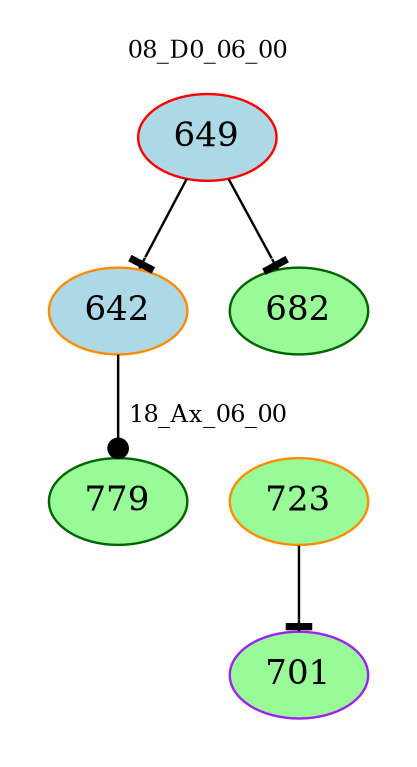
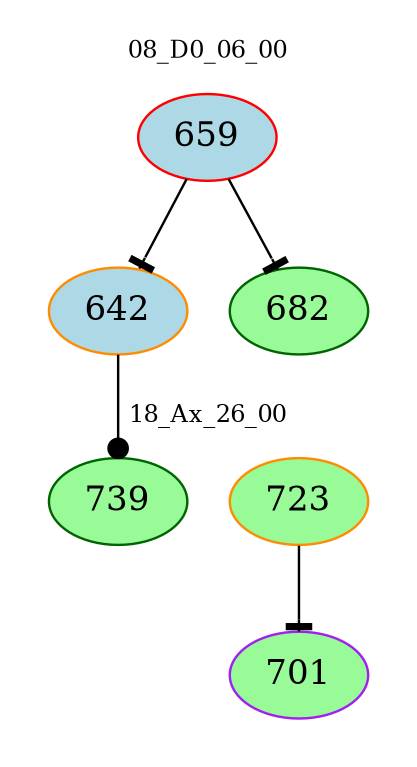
node "649": label "649" -> "659"
cluster "18_Ax_06_00": label "18_Ax_06_00" -> "18_Ax_26_00"
node "779": label "779" -> "739"
